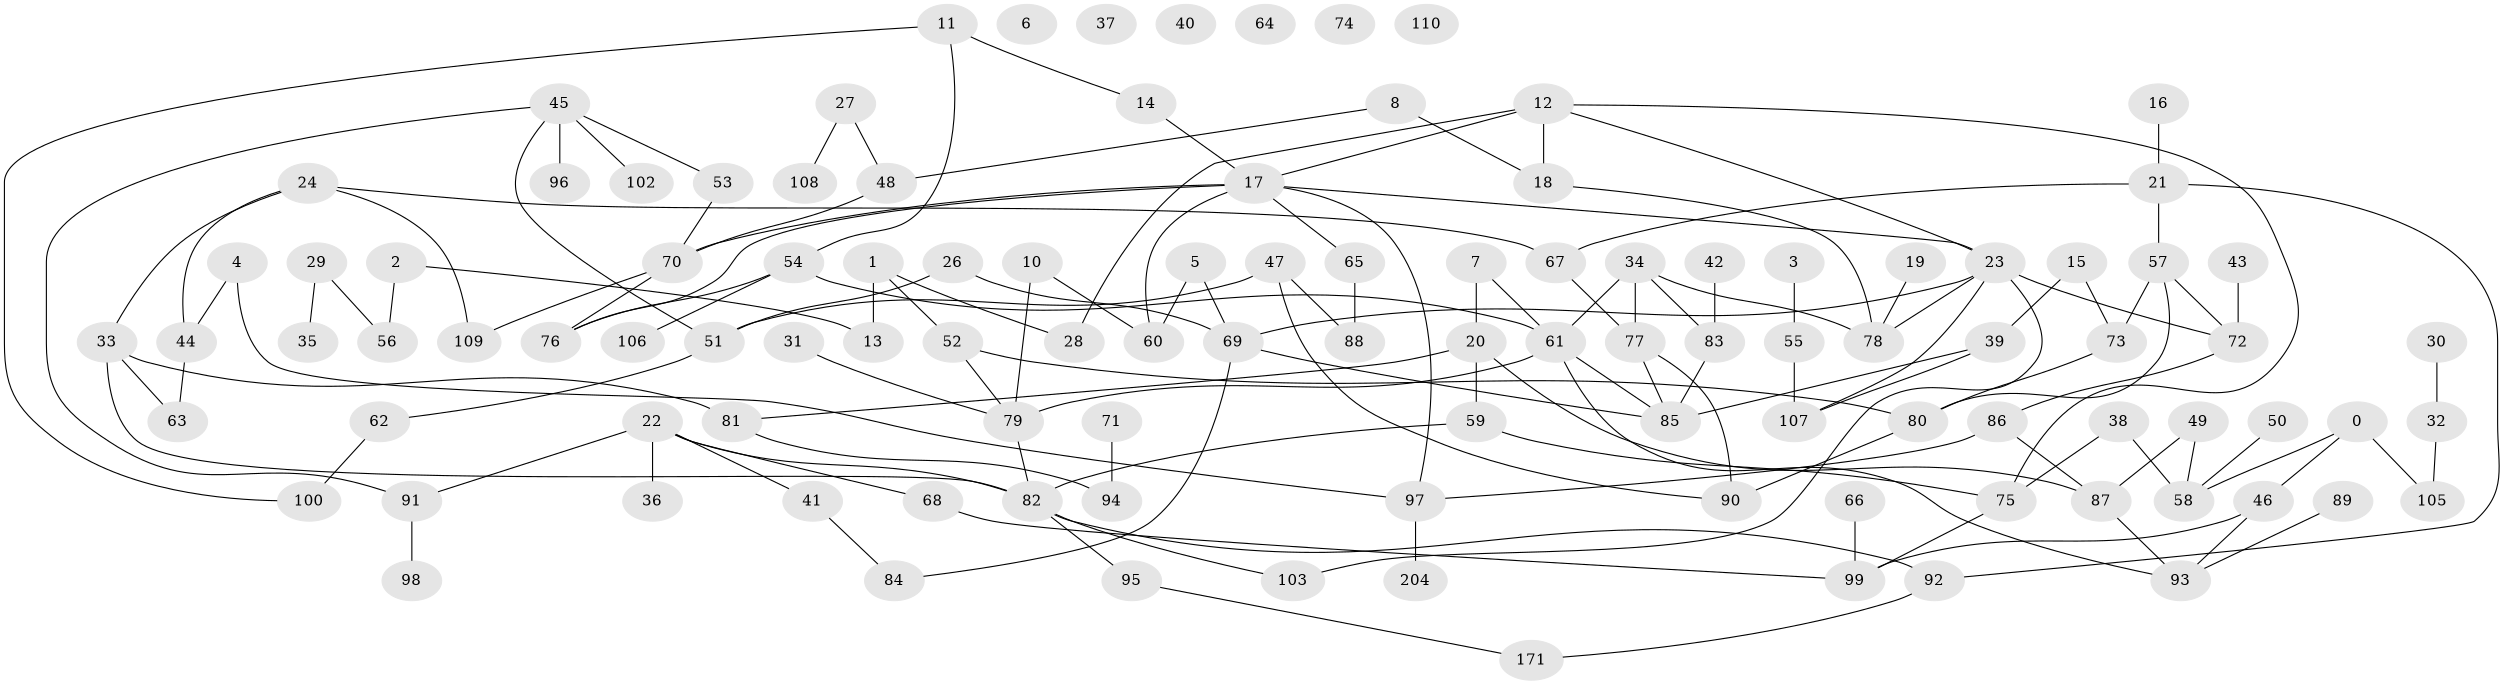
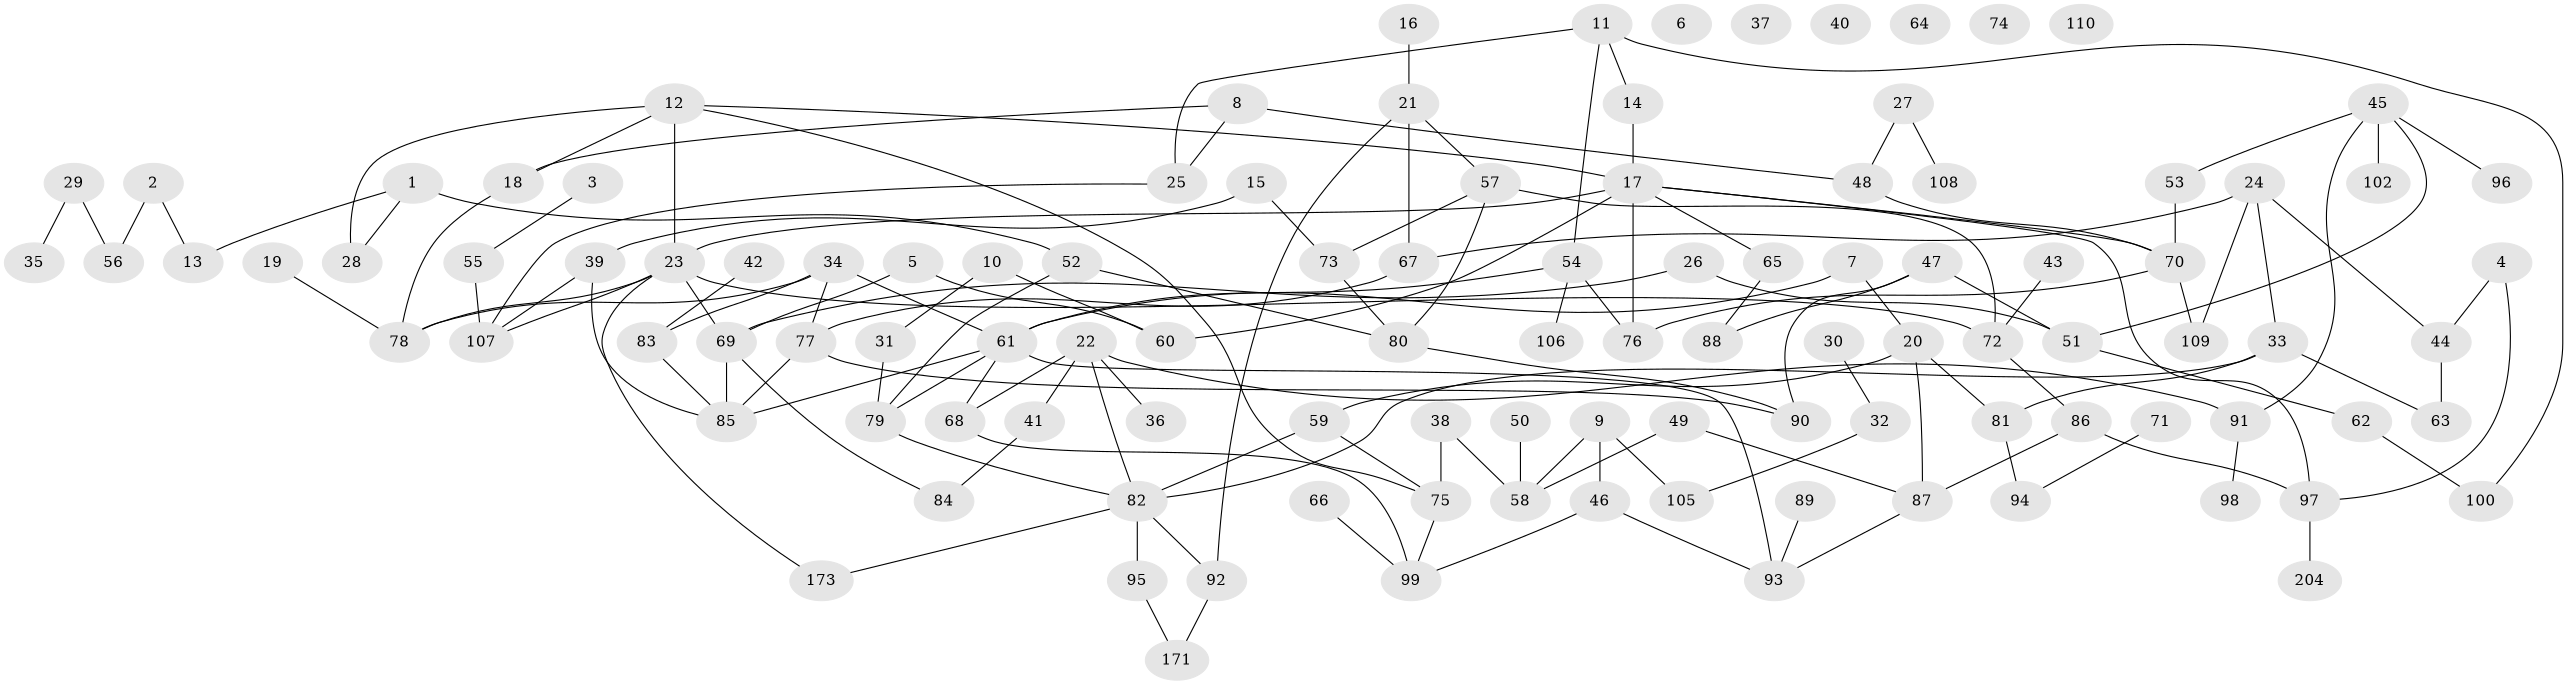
node "25": added
edge "10" -- "79": now "10" -- "31"
edge "61" -- "68": added
node "0": label "0" -> "9"
node "103": label "103" -> "173"
